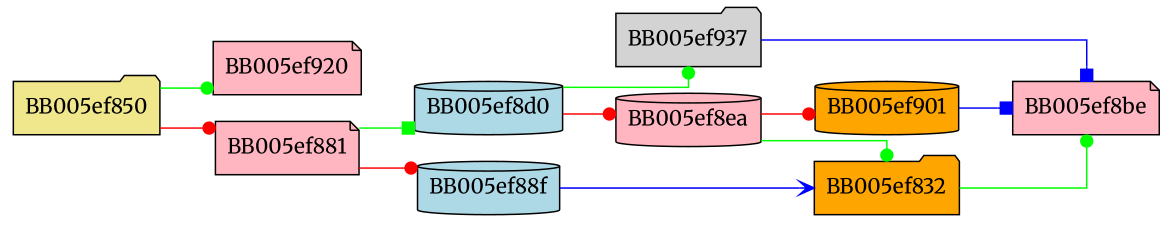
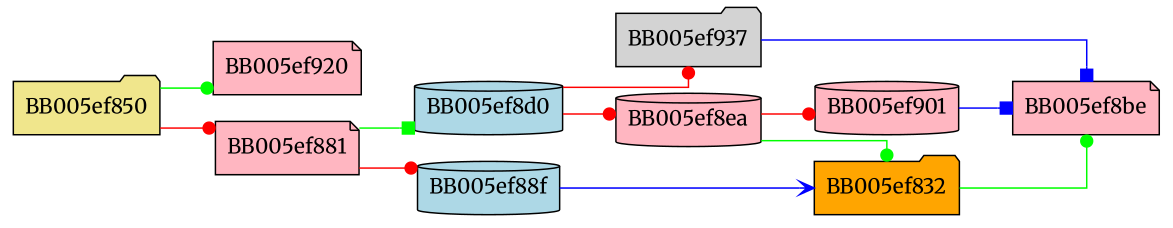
edge "BB005ef8d0" -> "BB005ef937": color green -> red
node "BB005ef901": fillcolor orange -> lightpink
